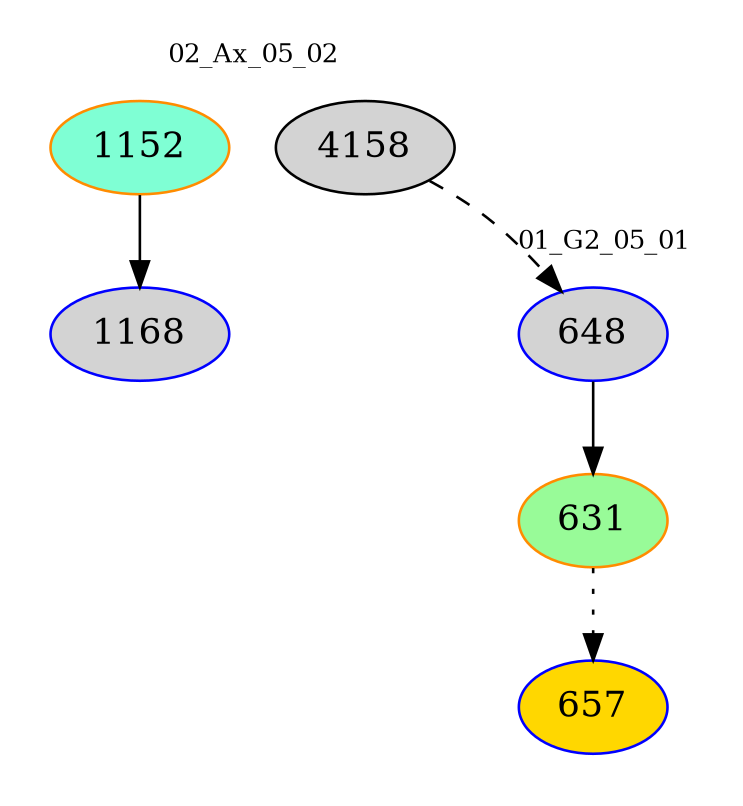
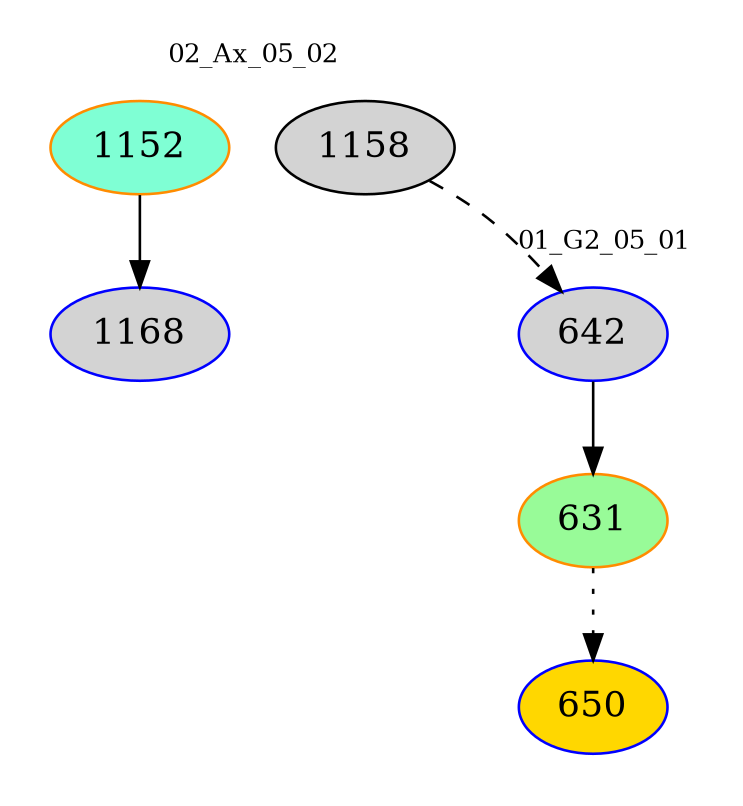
node "4158": label "4158" -> "1158"
node "648": label "648" -> "642"
node "657": label "657" -> "650"
